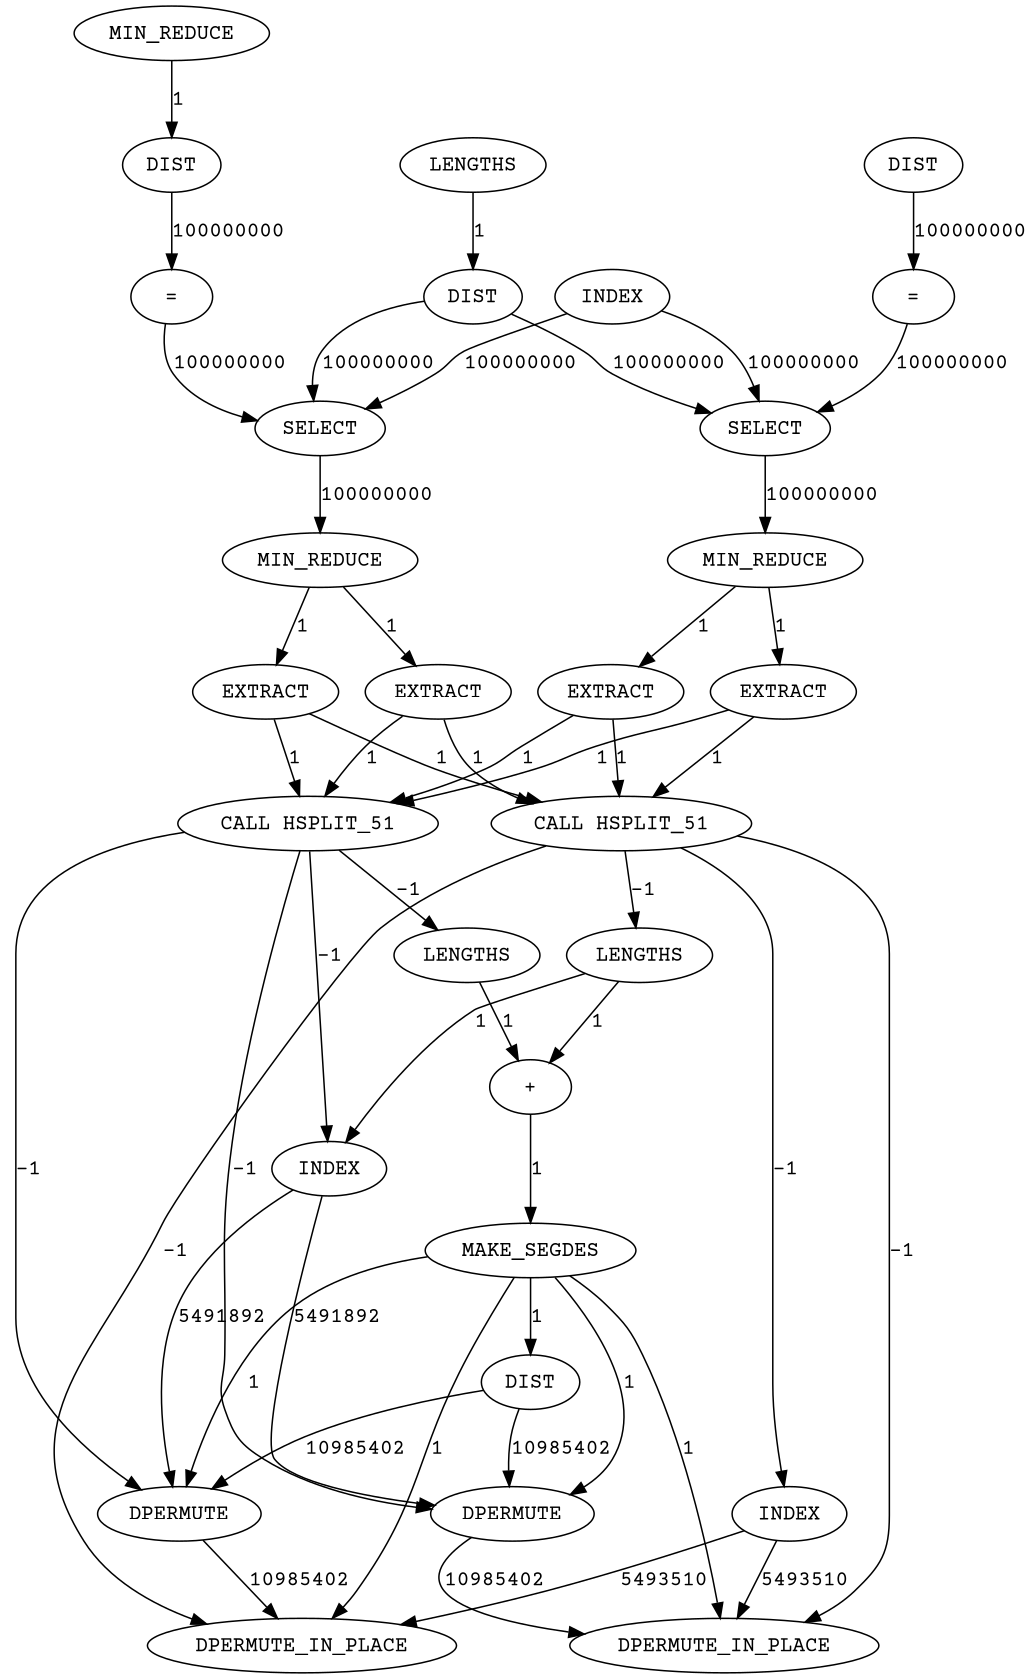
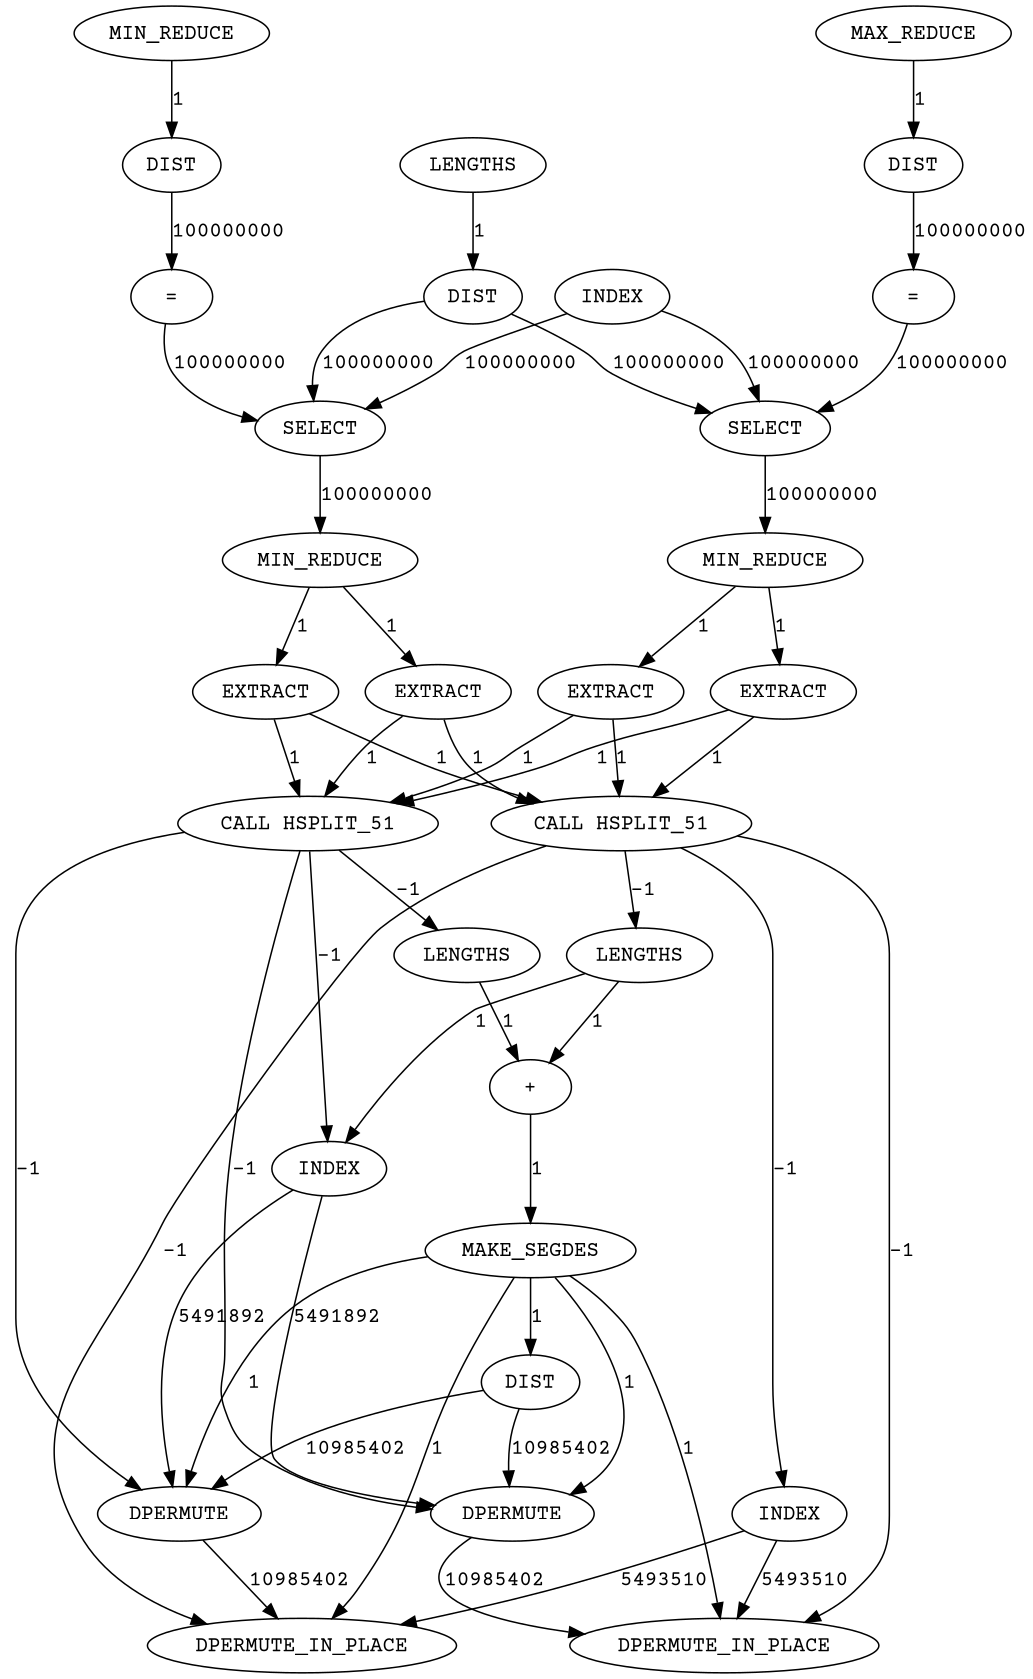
node "MAX_REDUCE": added
